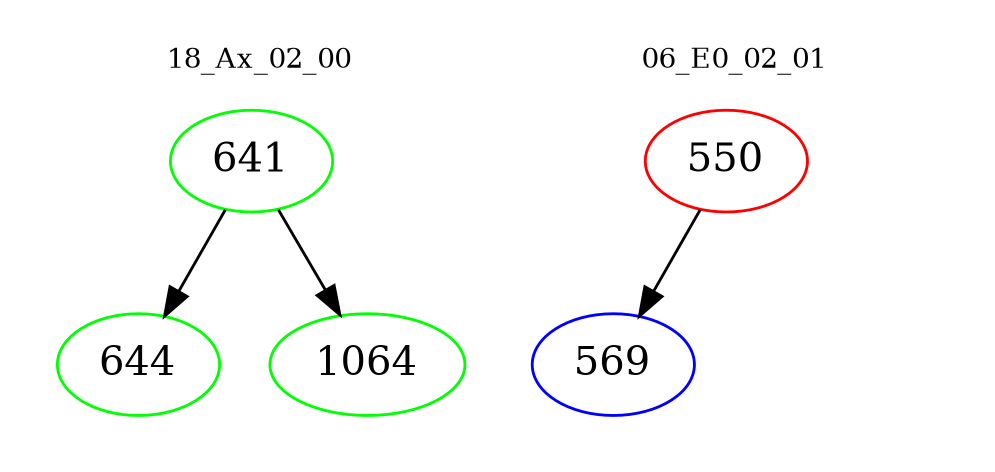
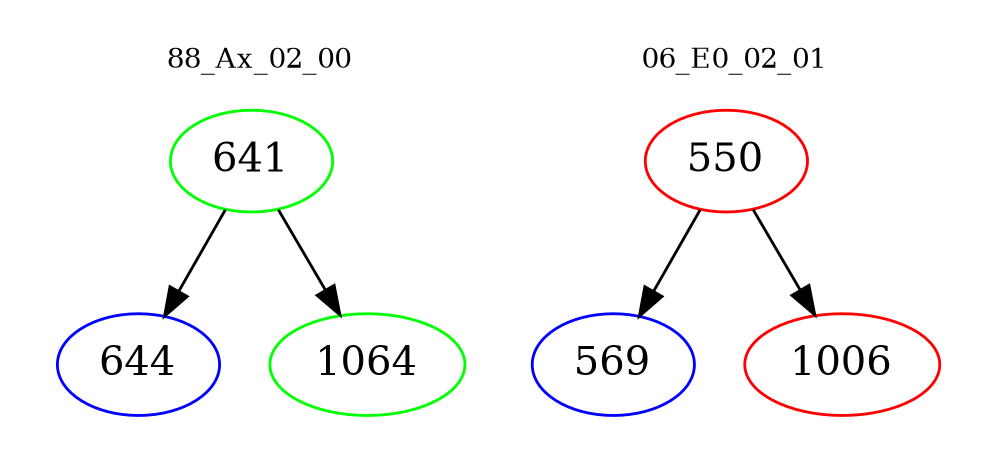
cluster "18_Ax_02_00": label "18_Ax_02_00" -> "88_Ax_02_00"
node "644": color green -> blue
node "1006": added
